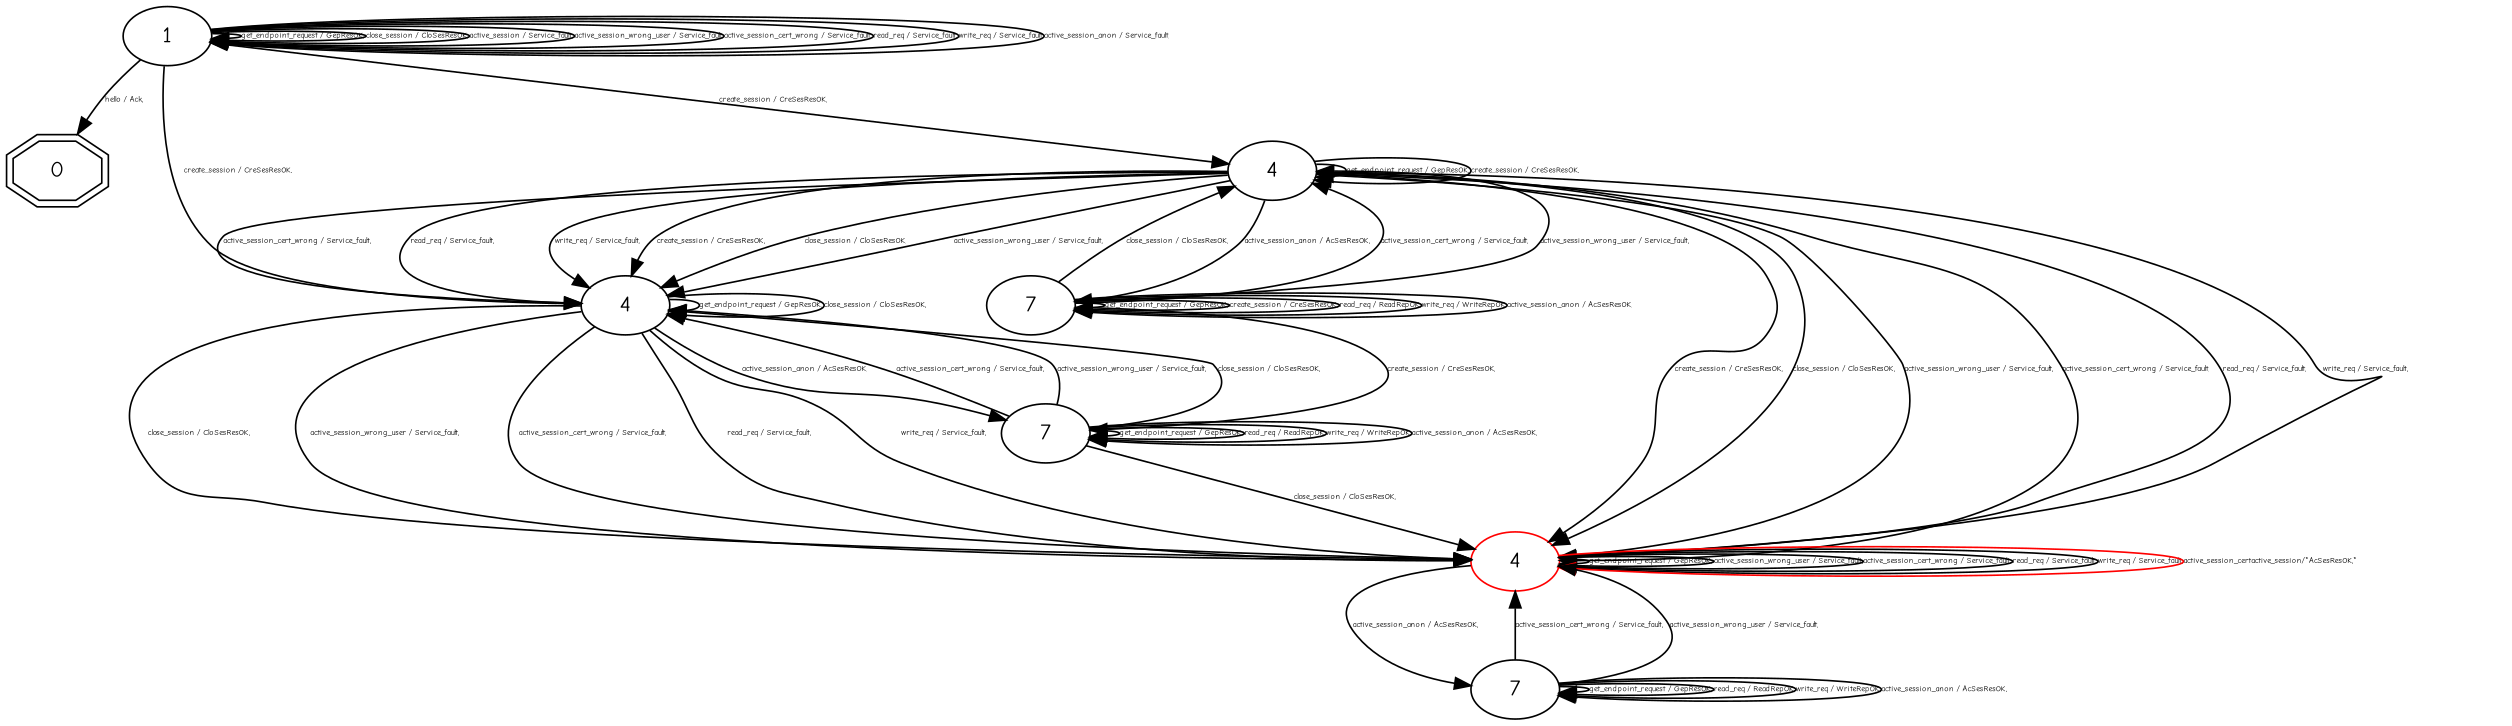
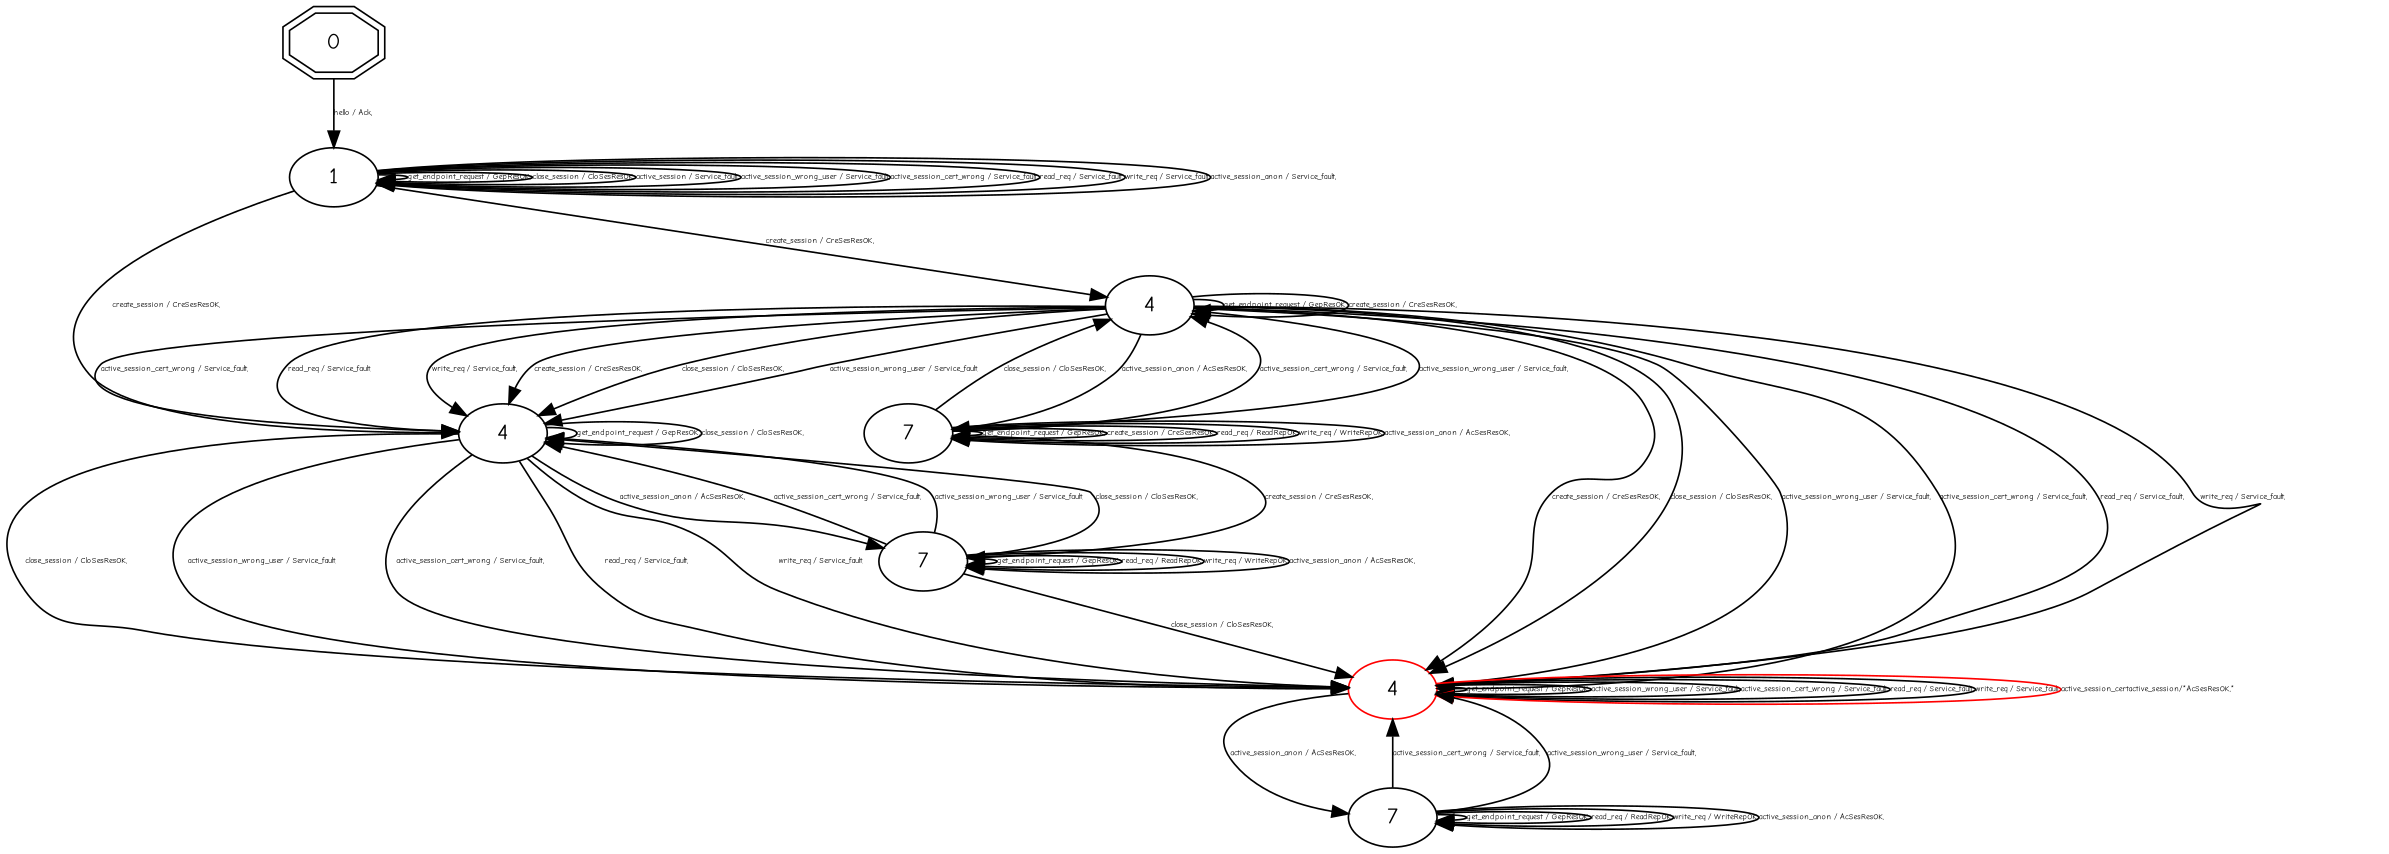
edge "1" -> "0": reversed
